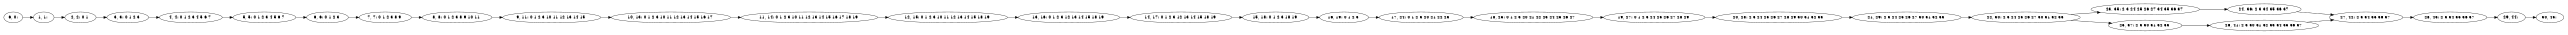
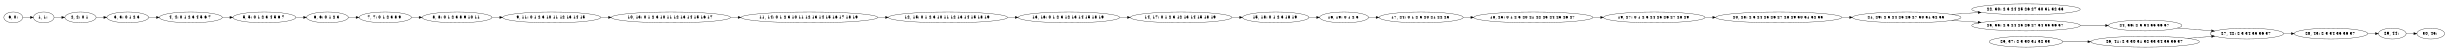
edge "22, 30: 2 3 24 25 26 27 30 31 32 33" -> "23, 35: 2 3 24 25 26 27 34 35 36 37": now "21, 29: 2 3 24 25 26 27 30 31 32 33" -> "23, 35: 2 3 24 25 26 27 34 35 36 37"
edge "22, 30: 2 3 24 25 26 27 30 31 32 33" -> "25, 37: 2 3 30 31 32 33": removed
